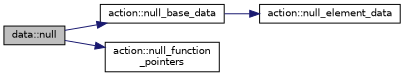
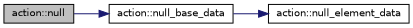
node "data::null": label "data::null" -> "action::null"
node "action::null_function _pointers": removed
